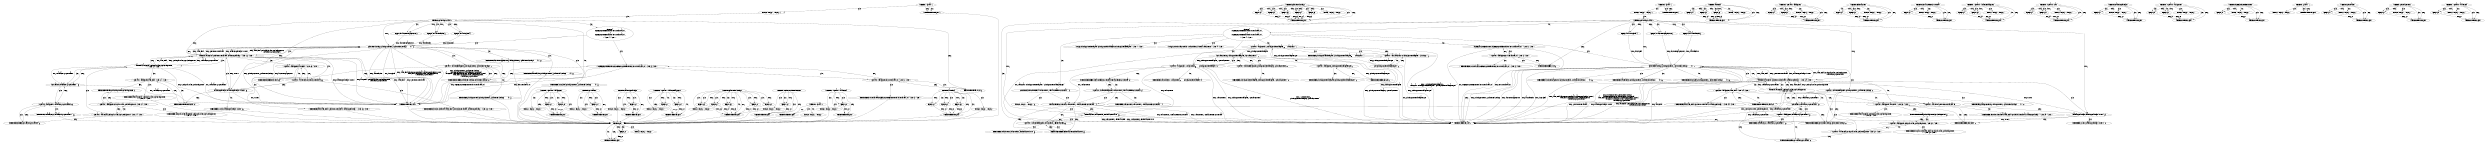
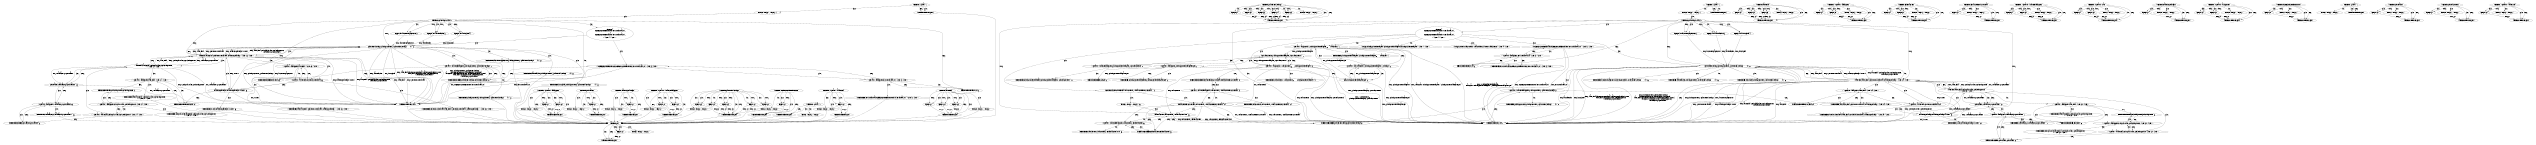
edge "(<operator>.fieldAccess,printing_context_delegate_.get)" -> "(get,printing_context_delegate_.get())": added, label "CFG:"
